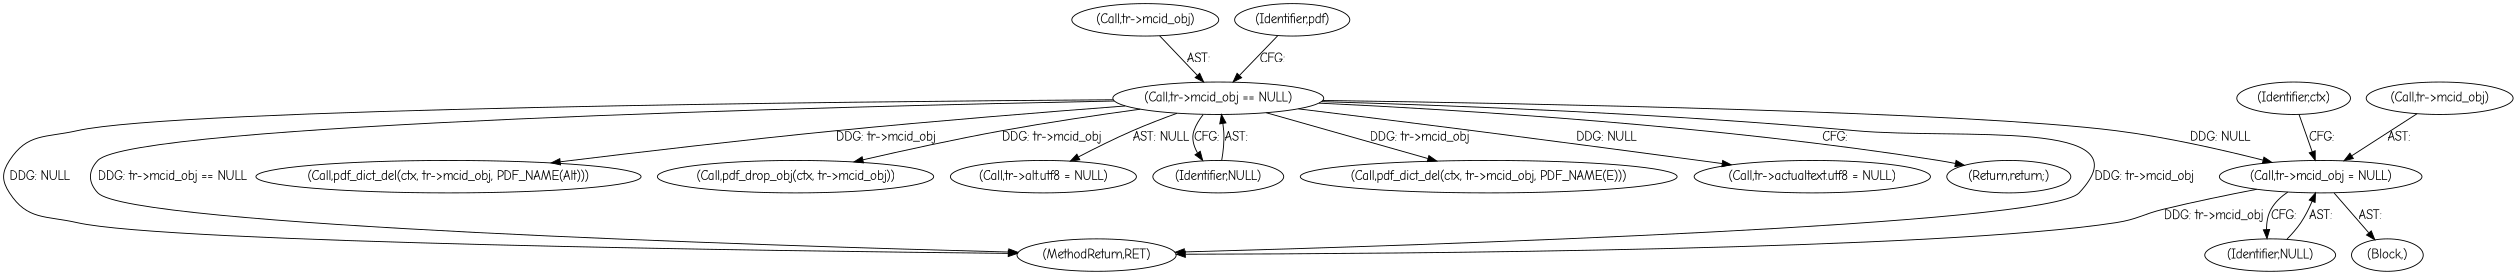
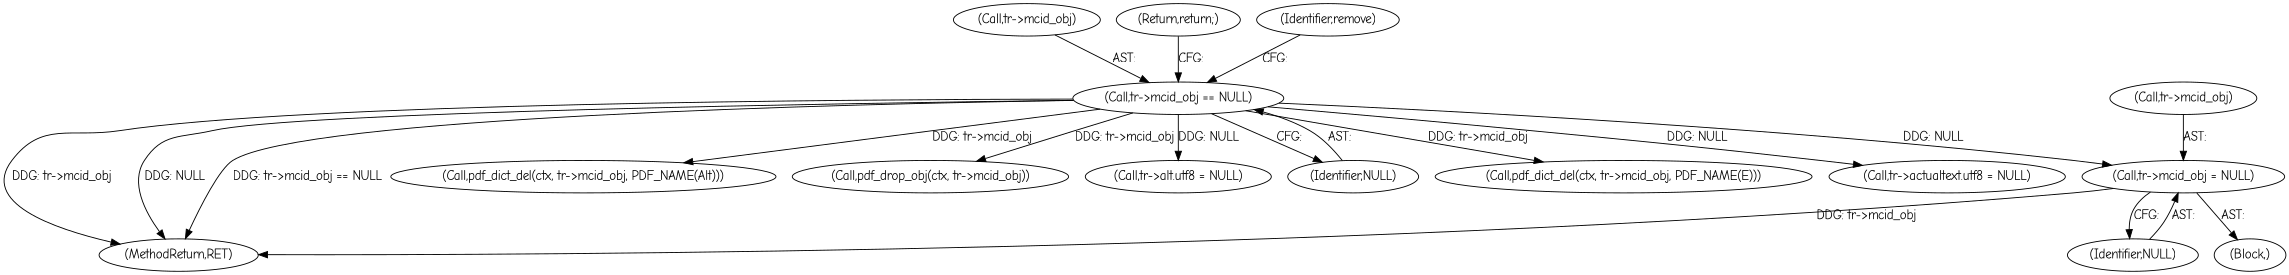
node "(Identifier,pdf)": label "(Identifier,pdf)" -> "(Identifier,remove)"
node "(Identifier,ctx)": removed
edge "(Call,tr->mcid_obj == NULL)" -> "(Return,return;)": reversed
edge "(Call,tr->mcid_obj == NULL)" -> "(Call,tr->alt.utf8 = NULL)": label "AST: NULL" -> "DDG: NULL"
